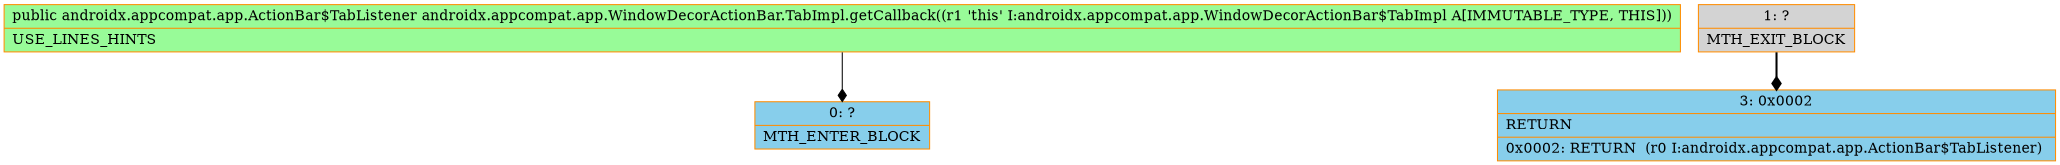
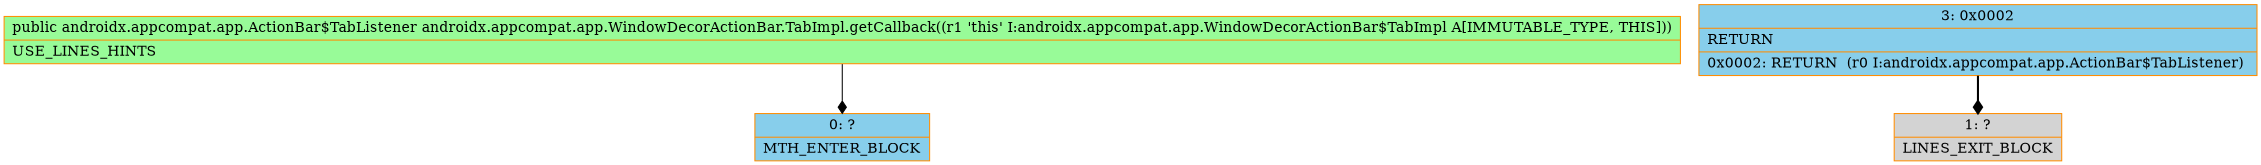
node "1: ?": text "MTH_EXIT_BLOCK" -> "LINES_EXIT_BLOCK"
edge "1: ?" -> "3: 0x0002": reversed
